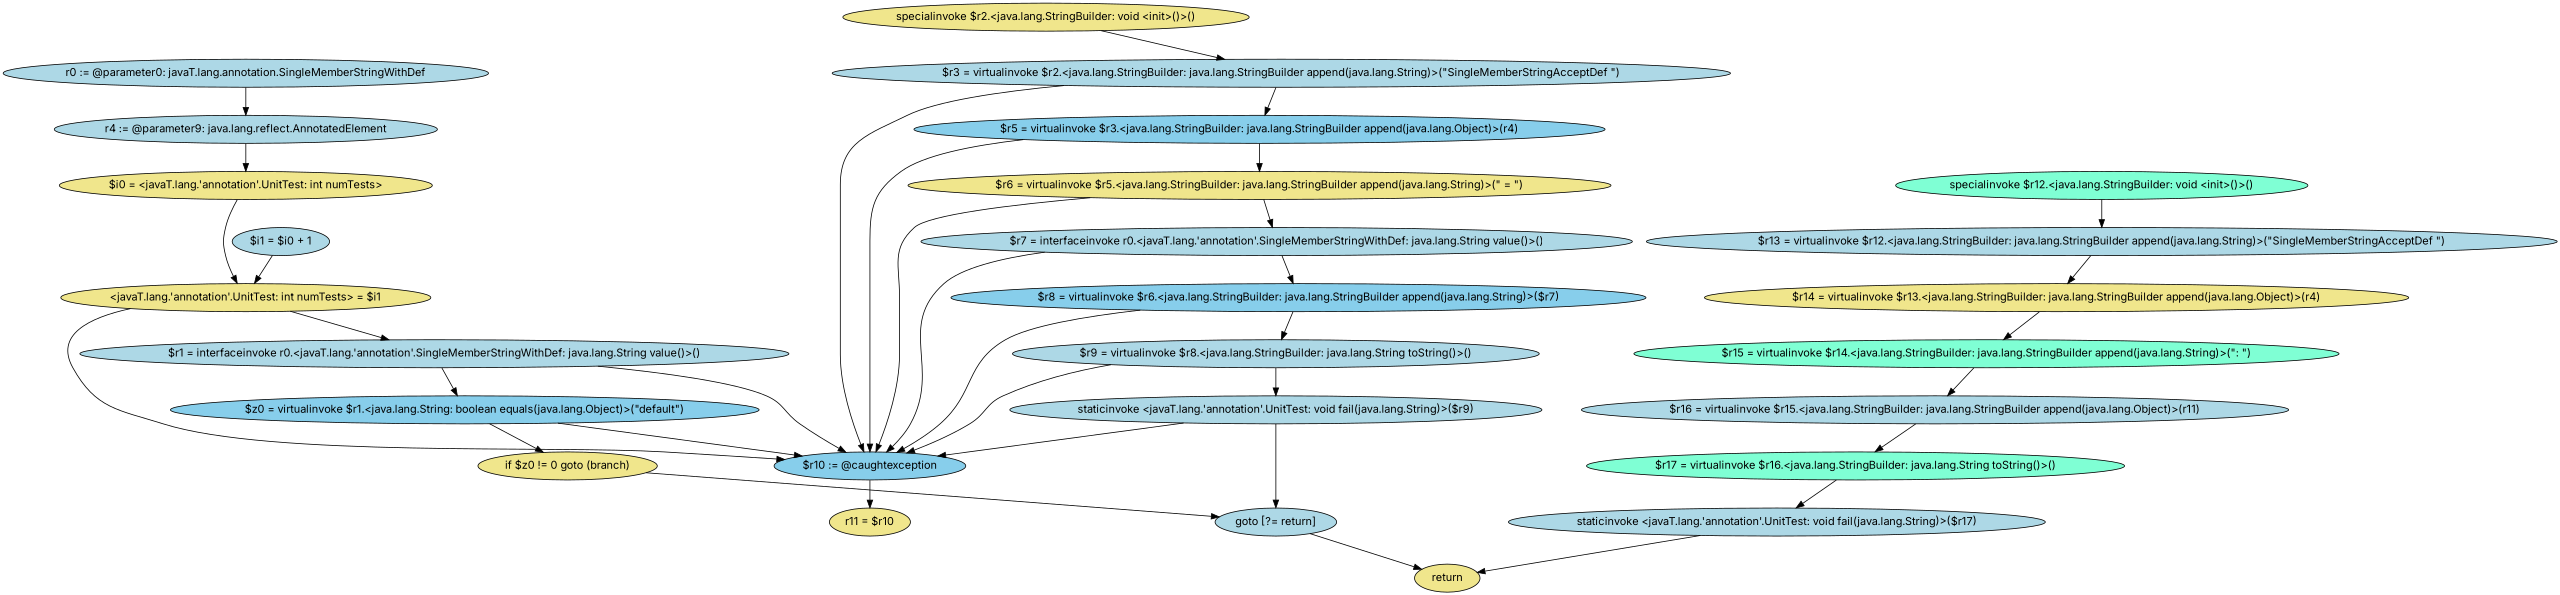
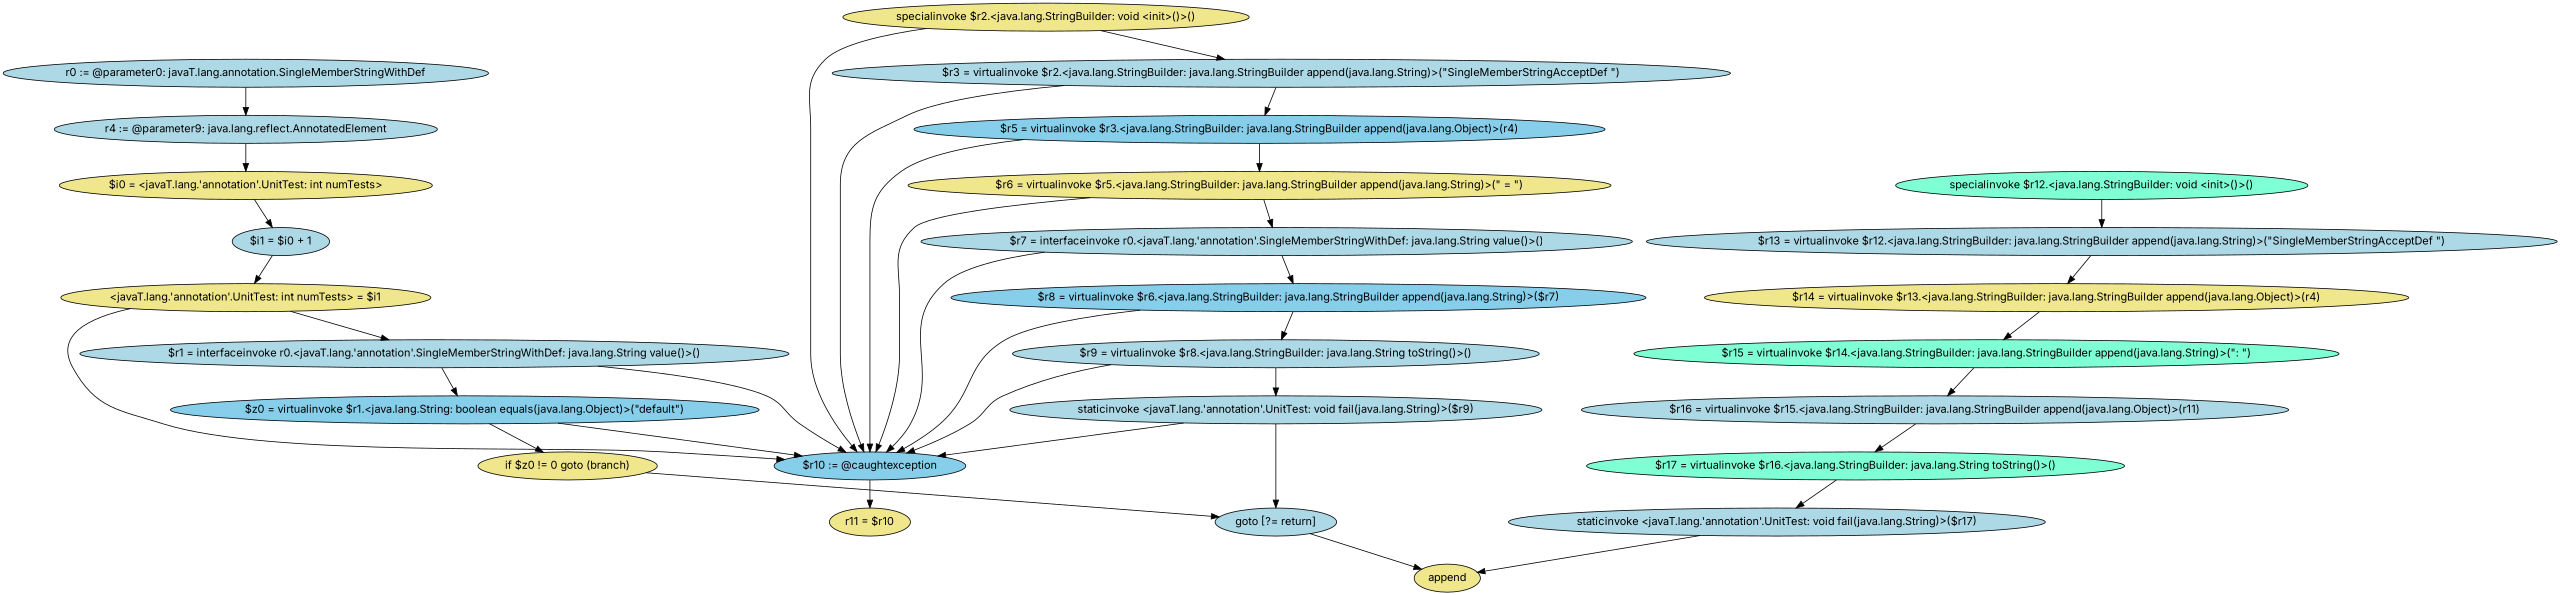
edge "specialinvoke $r2.<java.lang.StringBuilder: void <init>()>()" -> "$r10 := @caughtexception": added
edge "$i0 = <javaT.lang.'annotation'.UnitTest: int numTests>" -> "<javaT.lang.'annotation'.UnitTest: int numTests> = $i1": now "$i0 = <javaT.lang.'annotation'.UnitTest: int numTests>" -> "$i1 = $i0 + 1"
node "return": label "return" -> "append"
